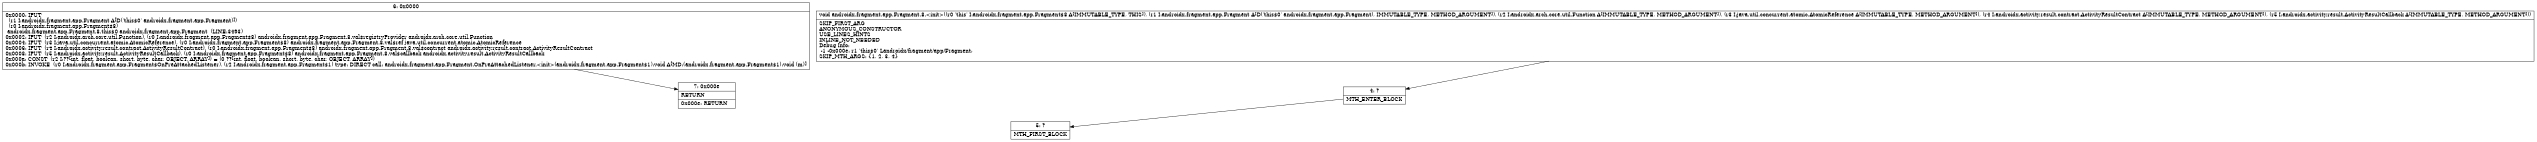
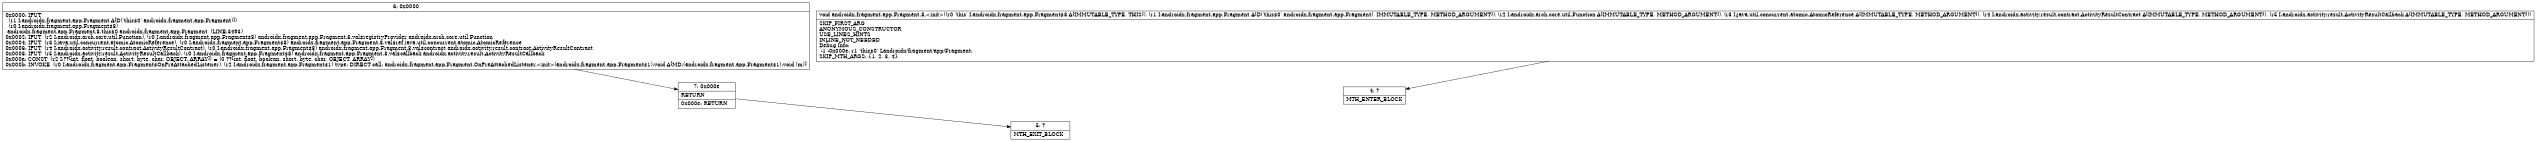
edge "4: ?" -> "5: ?": now "7: 0x000e" -> "5: ?"
node "5: ?": text "MTH_FIRST_BLOCK" -> "MTH_EXIT_BLOCK"
